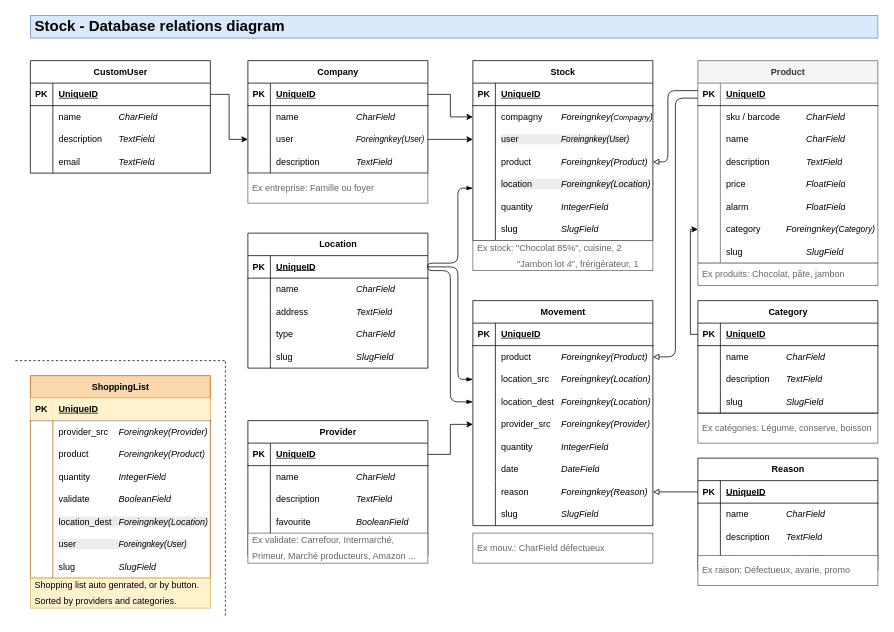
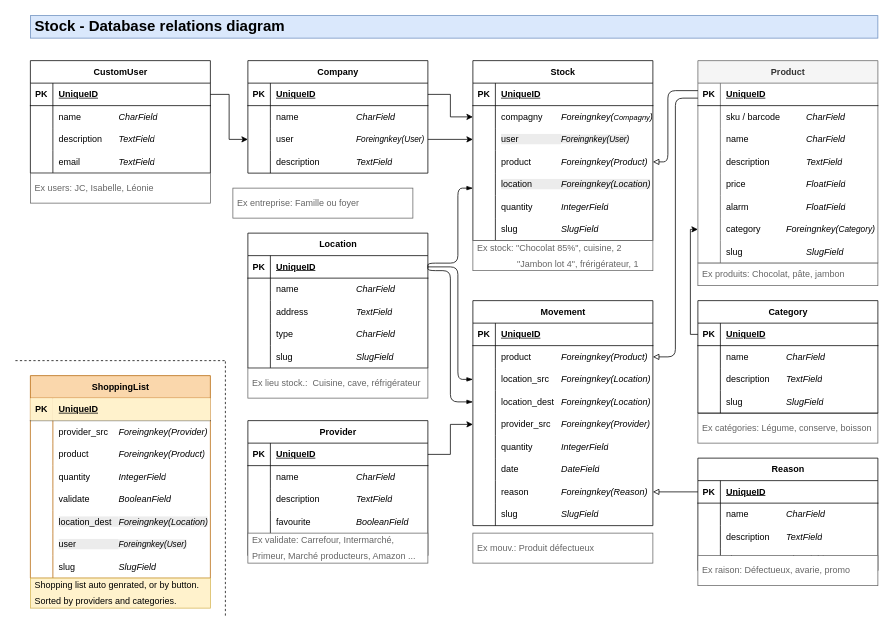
node "Ex users: JC, Isabelle, Léonie": added
node "Ex entreprise: Famille ou foyer": moved (338, 188) -> (323, 203)
node "Ex lieu stock.: Cuisine, cave, réfrigérateur": added
node "Ex mouv.: CharField défectueux": label "Ex mouv.: CharField défectueux" -> "Ex mouv.: Produit défectueux"
